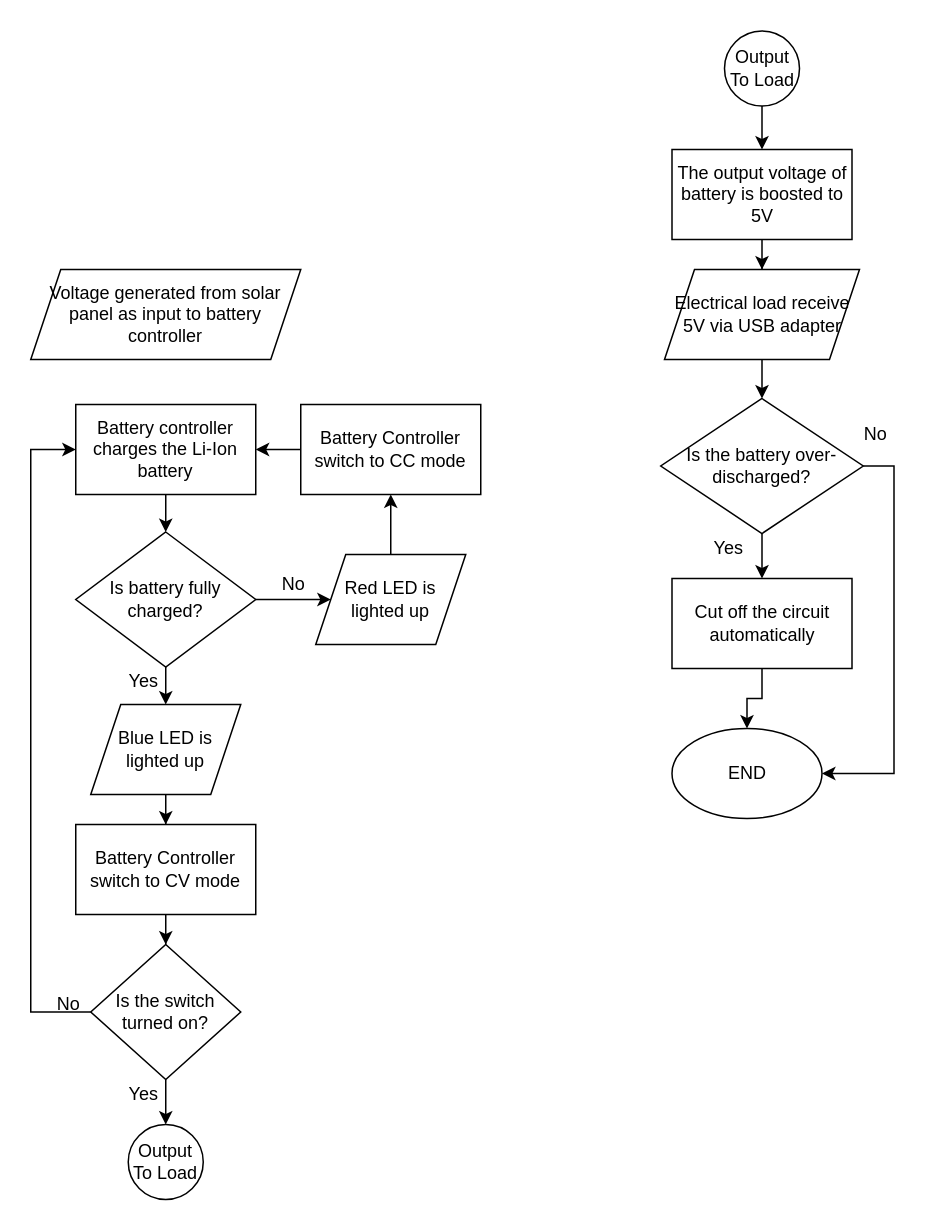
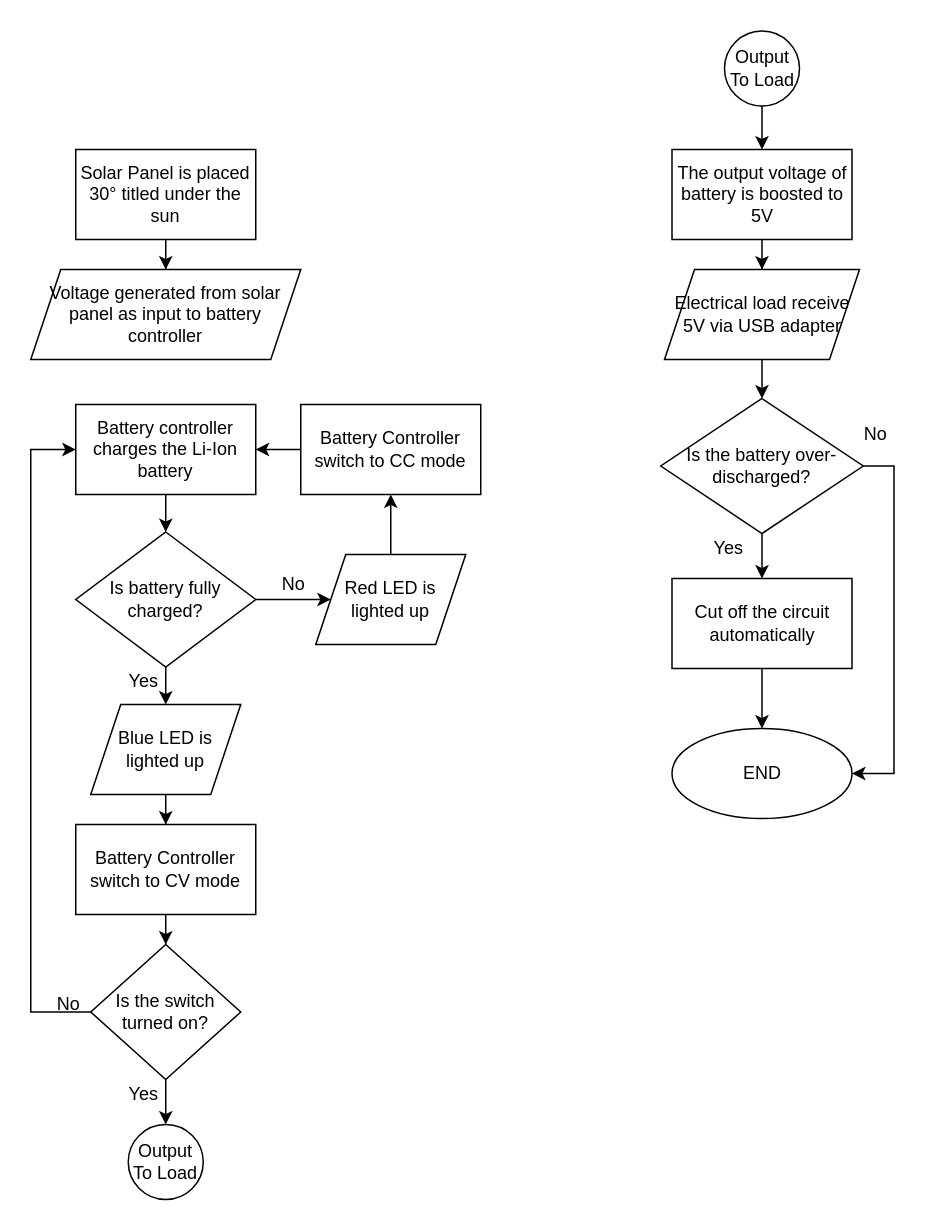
node "Solar Panel is placed 30° titled under the sun": added
edge "Solar Panel is placed 30° titled under the sun" -> "Voltage generated from solar panel as input to battery controller": added
node "END": size 150x90 -> 180x90
